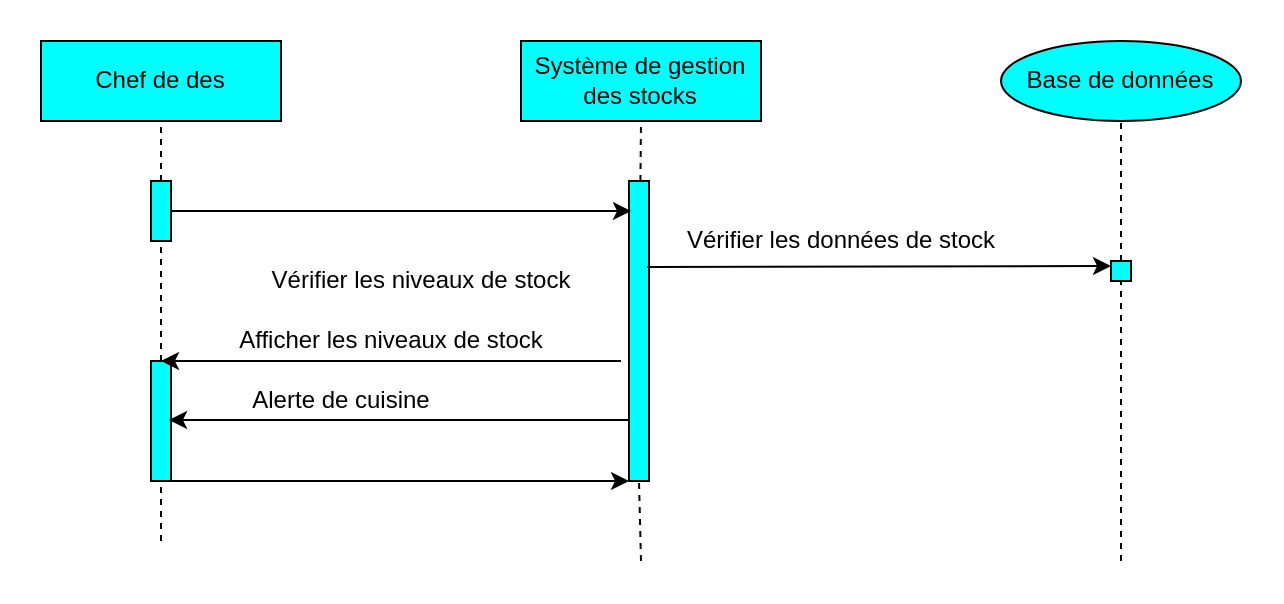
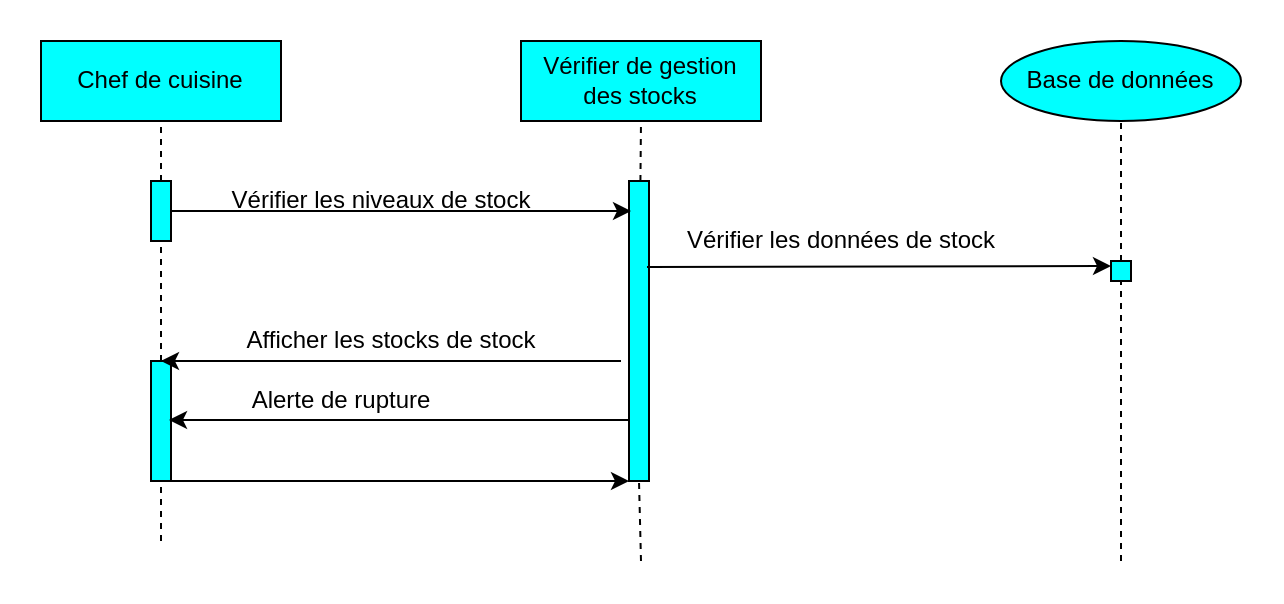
node "Chef de des": label "Chef de des" -> "Chef de cuisine"
node "Système de gestion des stocks": label "Système de gestion des stocks" -> "Vérifier de gestion des stocks"
node "Vérifier les niveaux de stock": moved (421, 281) -> (381, 201)
node "Afficher les niveaux de stock": label "Afficher les niveaux de stock" -> "Afficher les stocks de stock"
node "Alerte de cuisine": label "Alerte de cuisine" -> "Alerte de rupture"
